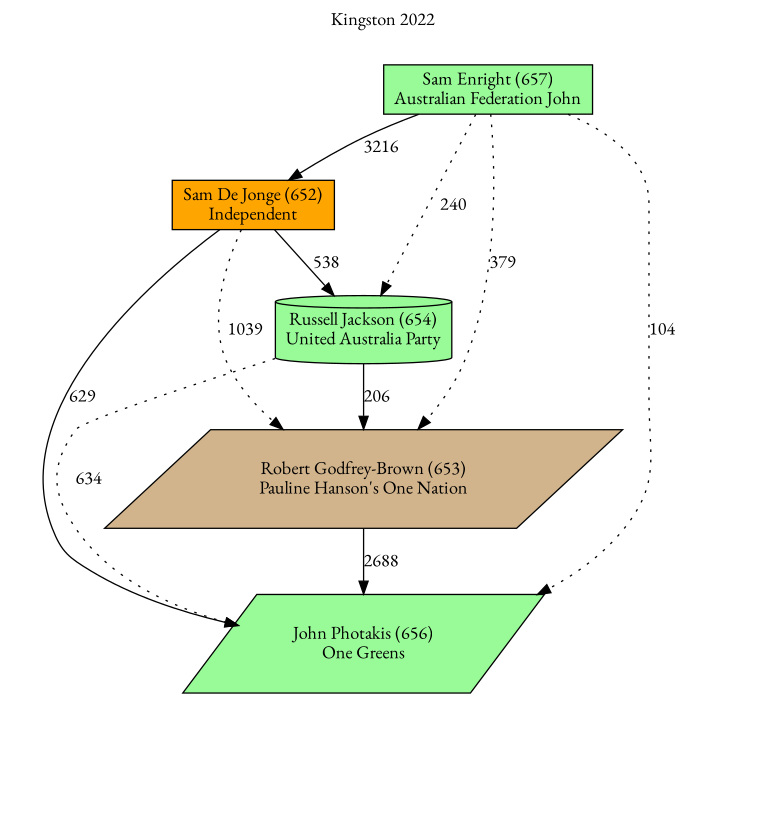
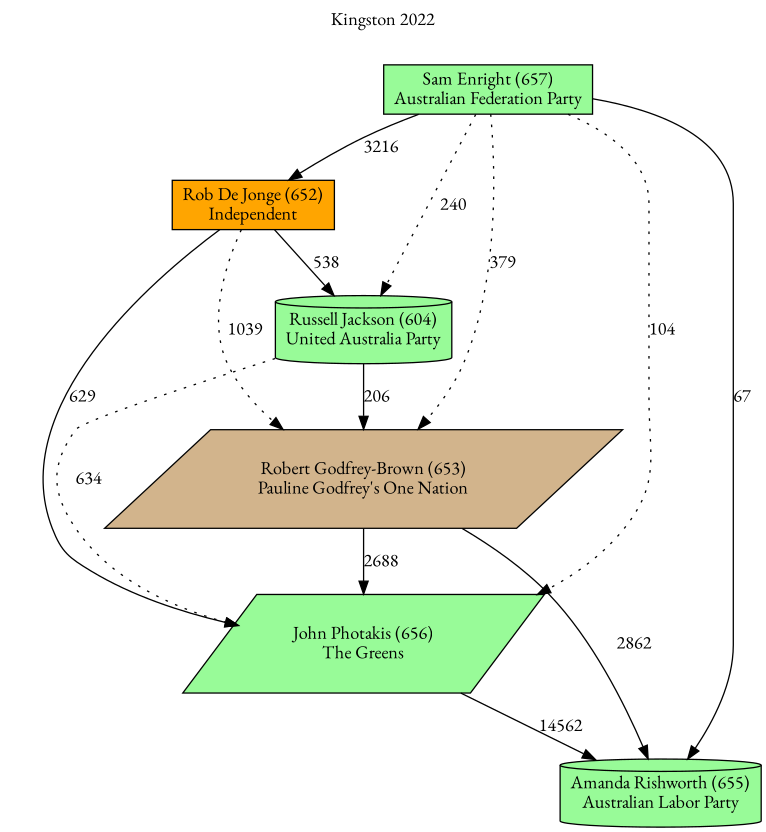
node "Sam Enright (657) Australian Federation John": label "Sam Enright (657) Australian Federation John" -> "Sam Enright (657) Australian Federation Party"
node "Sam De Jonge (652) Independent": label "Sam De Jonge (652) Independent" -> "Rob De Jonge (652) Independent"
node "Russell Jackson (654) United Australia Party": label "Russell Jackson (654) United Australia Party" -> "Russell Jackson (604) United Australia Party"
node "Robert Godfrey-Brown (653) Pauline Hanson's One Nation": label "Robert Godfrey-Brown (653) Pauline Hanson's One Nation" -> "Robert Godfrey-Brown (653) Pauline Godfrey's One Nation"
node "John Photakis (656) One Greens": label "John Photakis (656) One Greens" -> "John Photakis (656) The Greens"
node "Amanda Rishworth (655) Australian Labor Party": added
